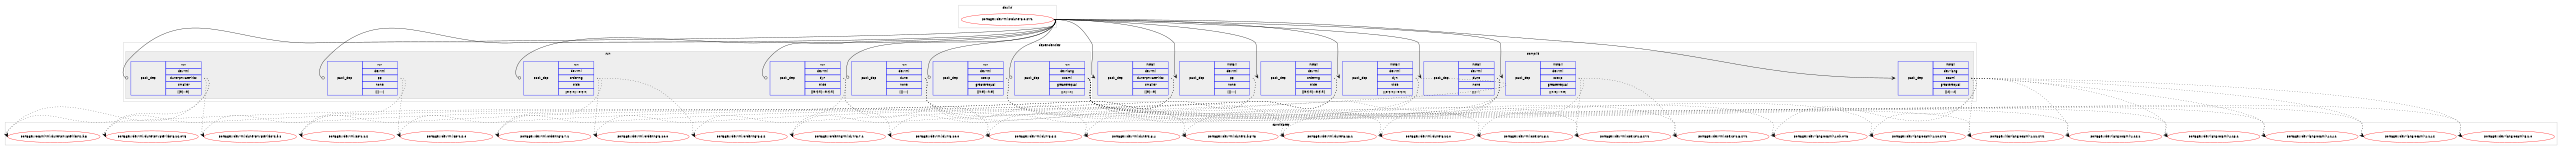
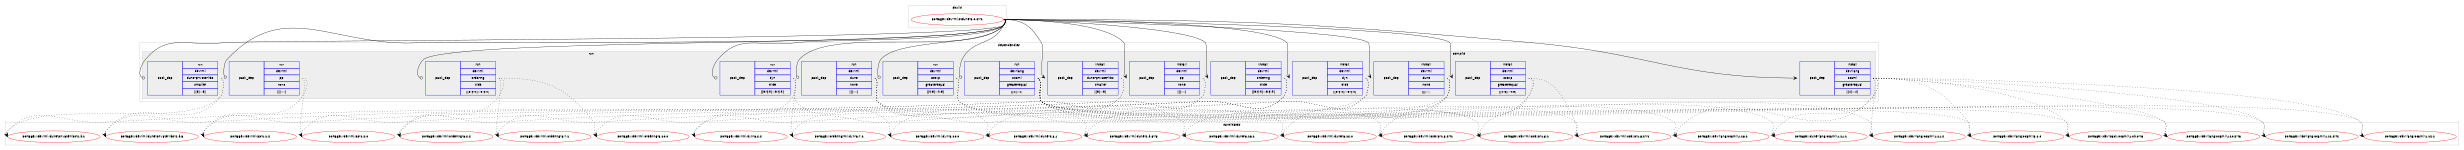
node "portage://ocaml-ml/dune-private-libs-2.9.3": label "portage://ocaml-ml/dune-private-libs-2.9.3" -> "portage://dev-ml/dune-private-libs-2.9.3"
node "portage://dev-ml/dune-private-libs-3.16.0-r3": removed
node "portage://dev-lang/ocaml-4.09.0-r3": label "portage://dev-lang/ocaml-4.09.0-r3" -> "portage://dev-pack/ocaml-4.09.0-r3"
node "portage://dev-lang/ocaml-4.14.1": label "portage://dev-lang/ocaml-4.14.1" -> "portage://dune-lang/ocaml-4.14.1"
